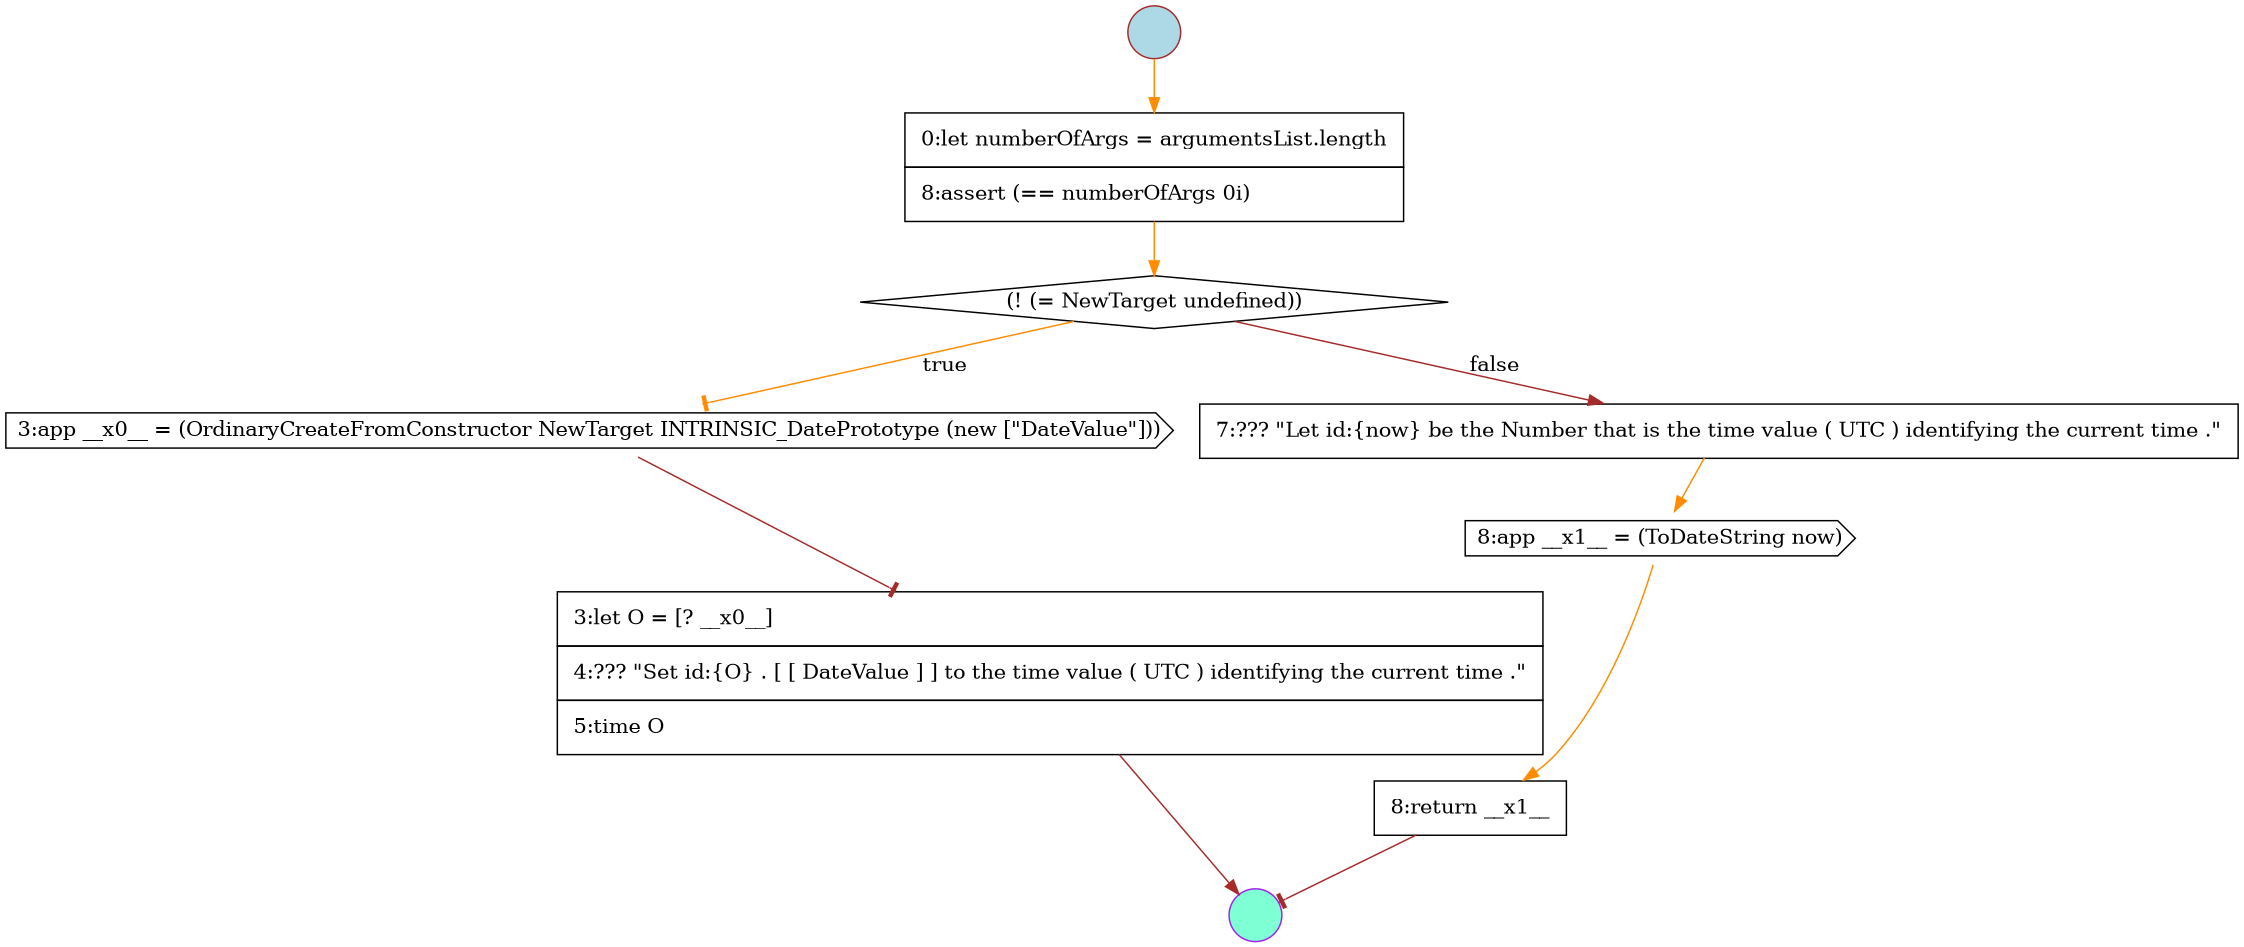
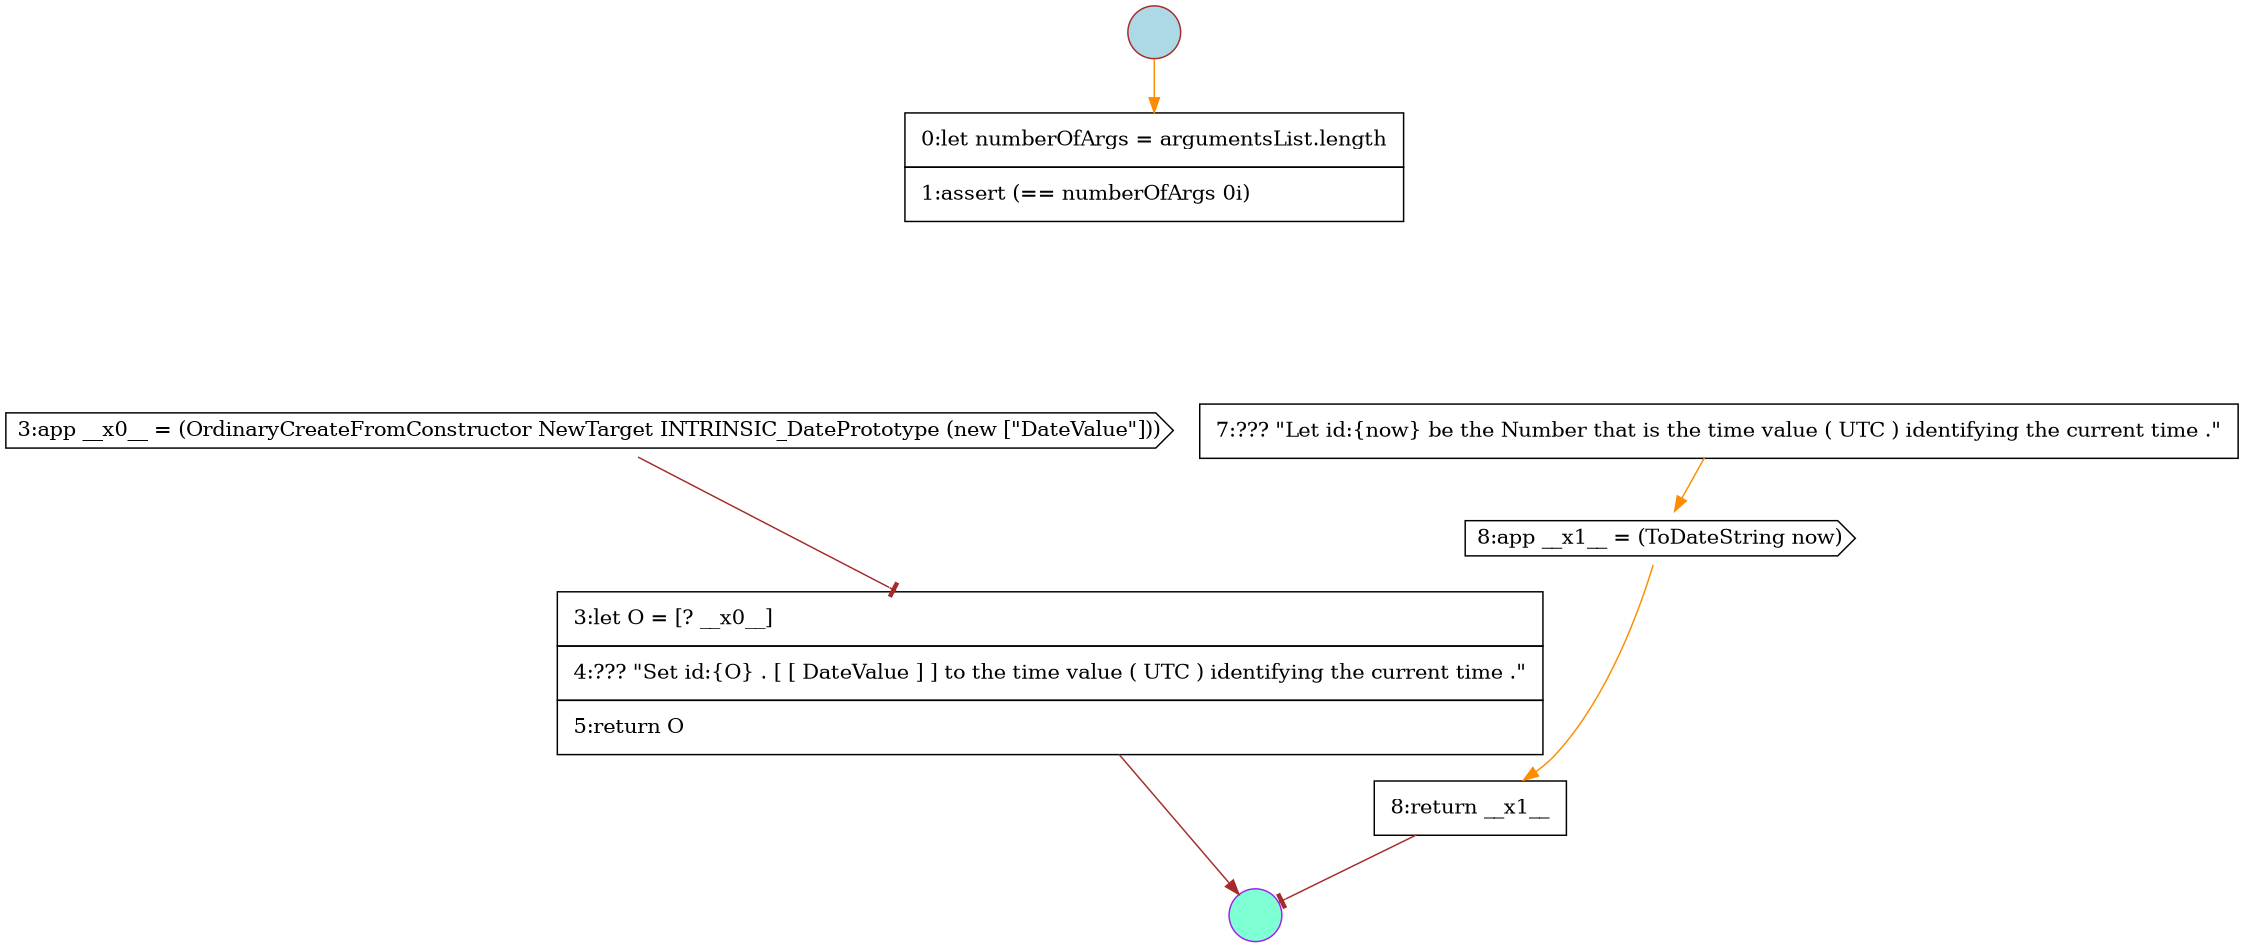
node "0:let numberOfArgs = argumentsList.length": text "8:assert (== numberOfArgs 0i)" -> "1:assert (== numberOfArgs 0i)"
node "(! (= NewTarget undefined))": removed
node "3:let O = [? __x0__]": text "5:time O" -> "5:return O"
